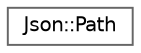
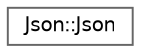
node "Json::Path": label "Json::Path" -> "Json::Json"
